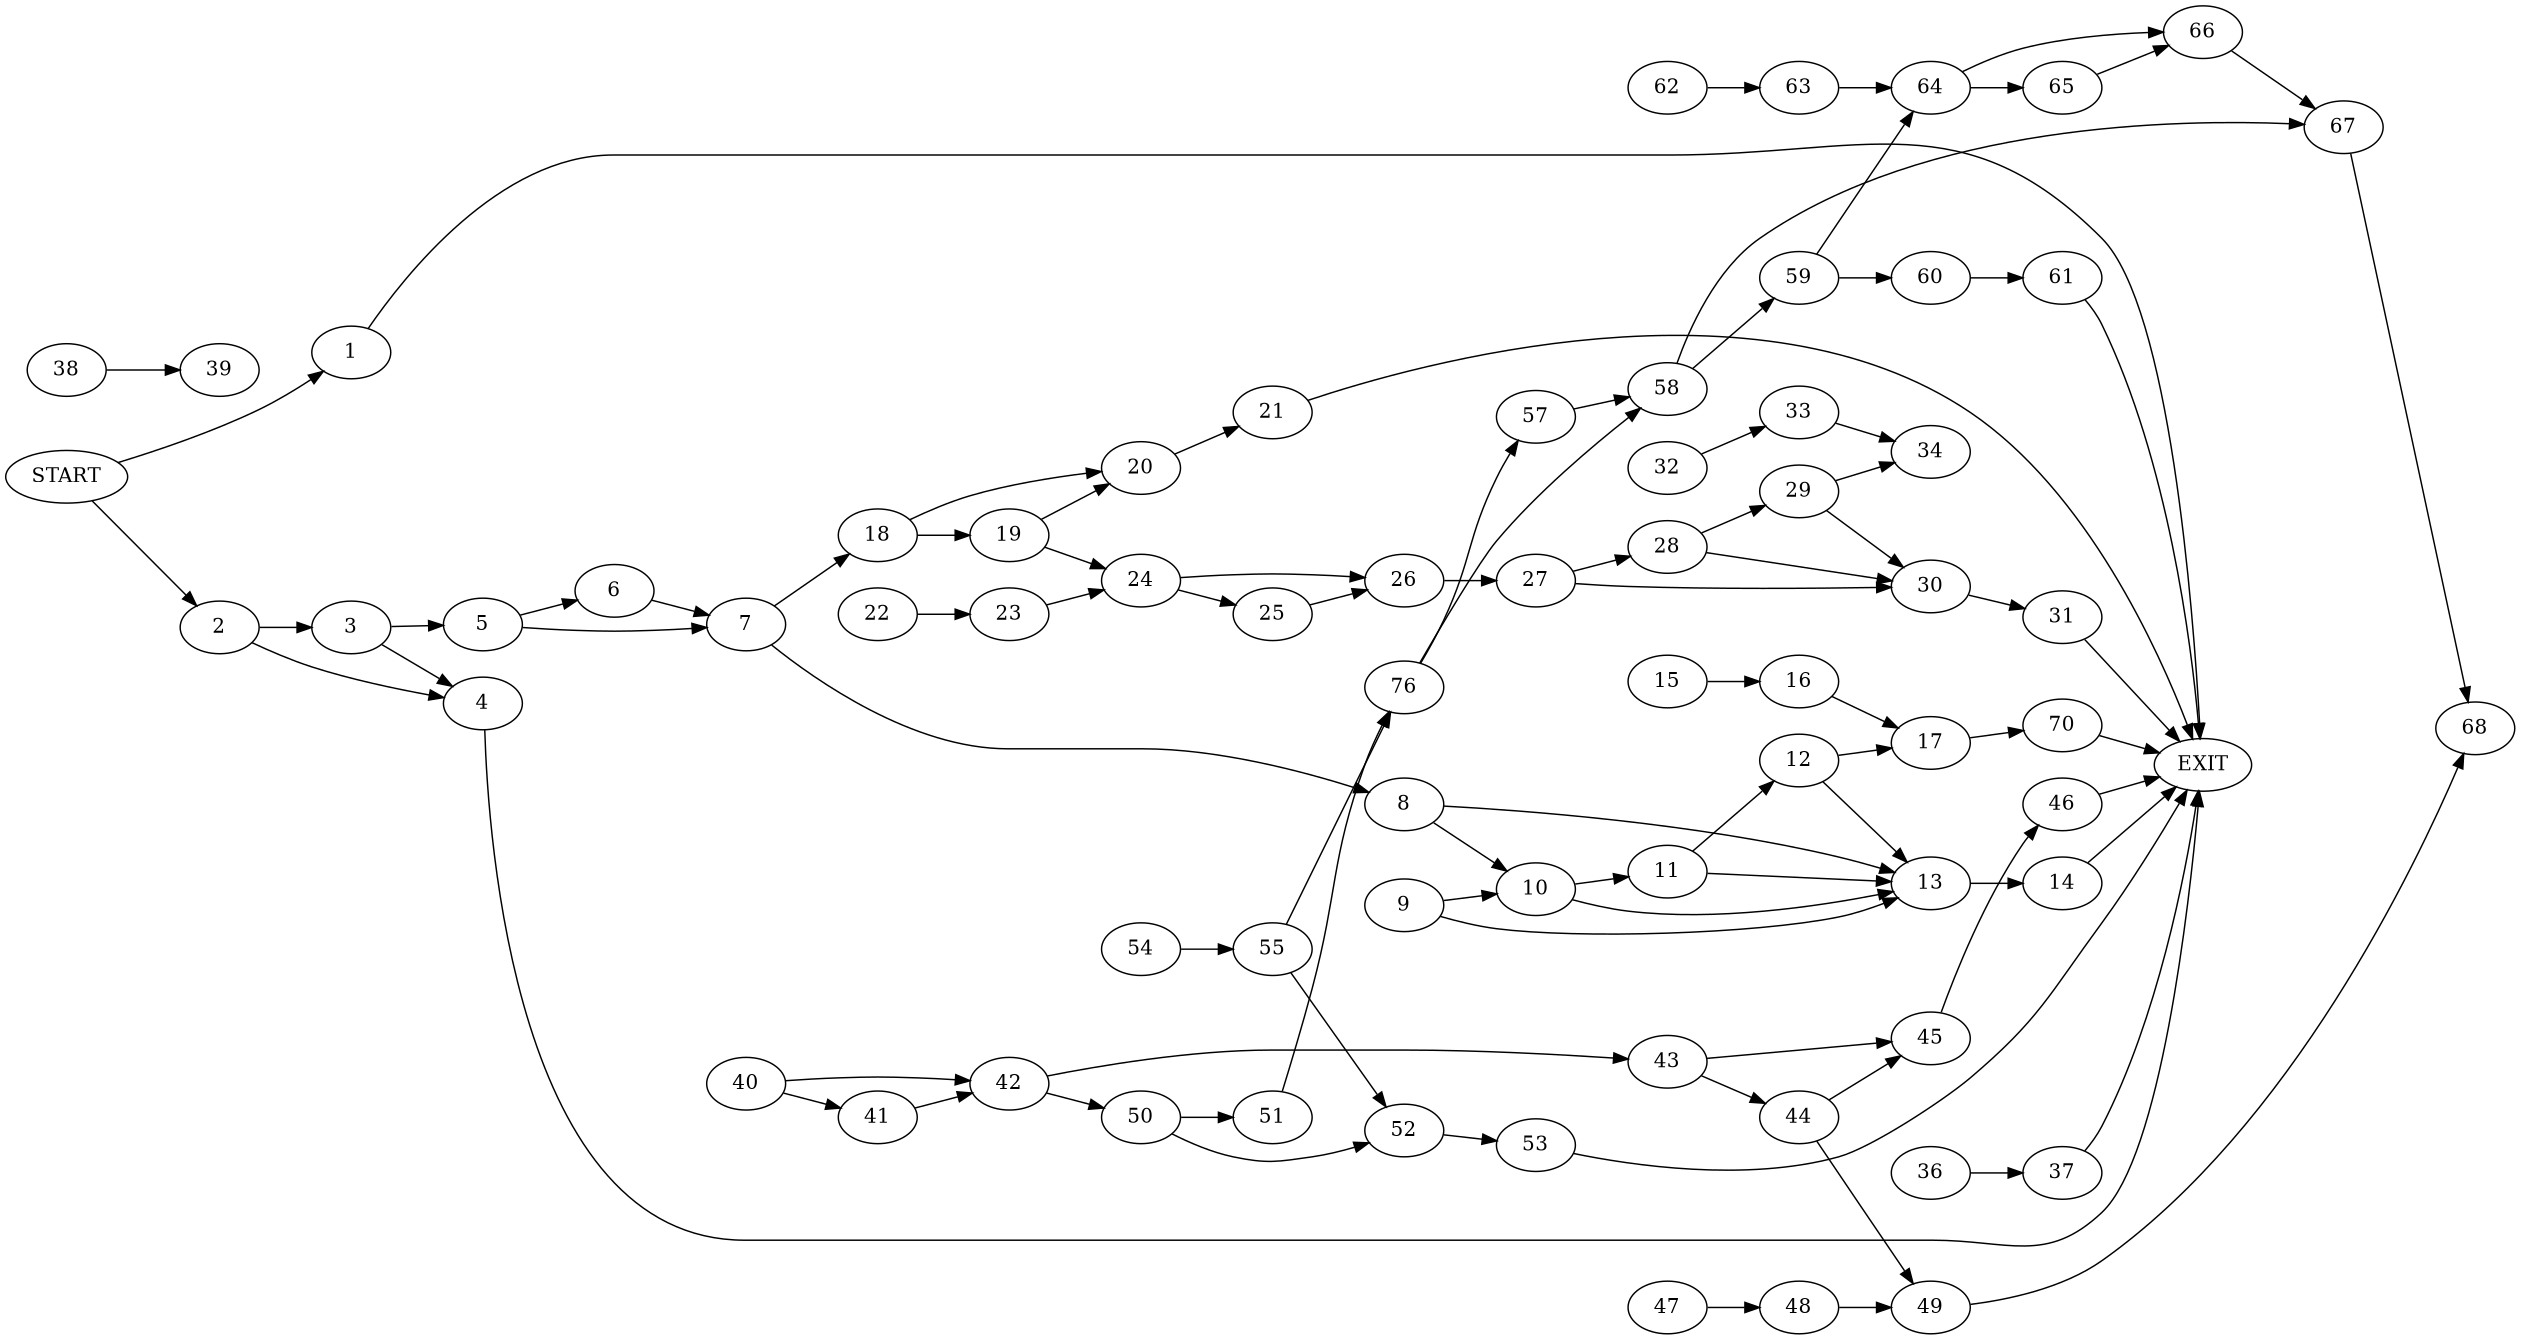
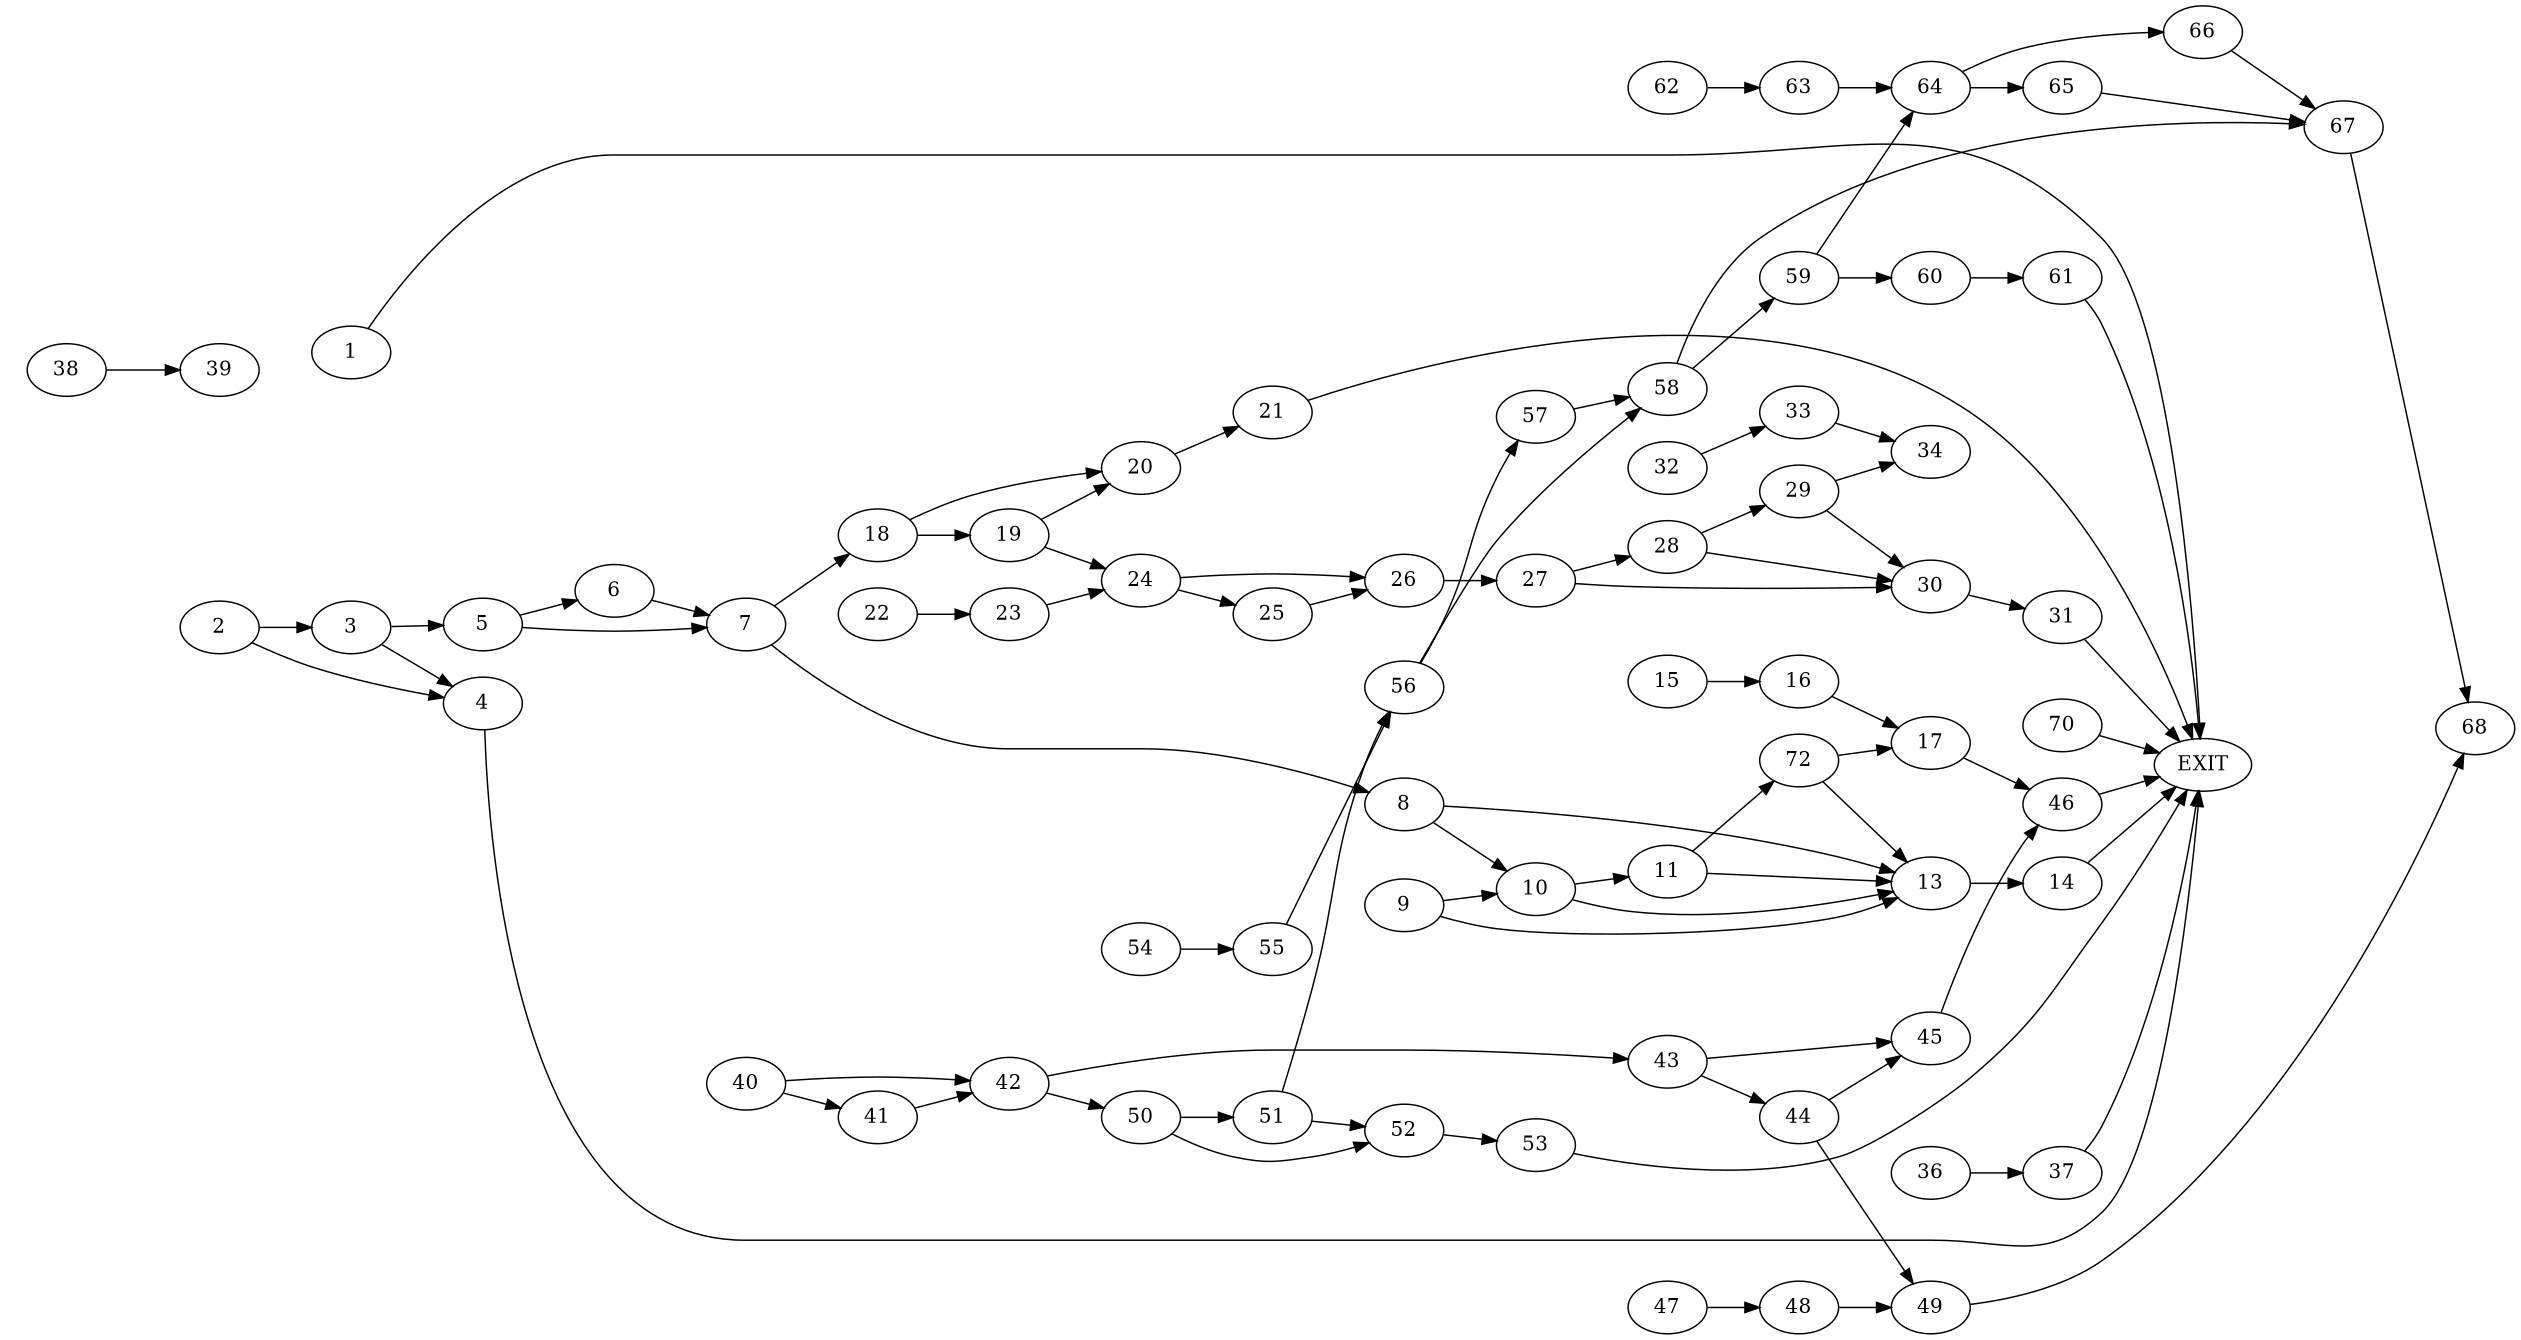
edge "65" -> "66": now "65" -> "67"
node "START": removed
node "76": label "76" -> "56"
edge "17" -> "70": now "17" -> "46"
node "12": label "12" -> "72"
edge "55" -> "52": now "51" -> "52"
